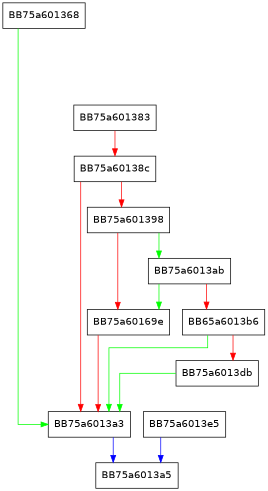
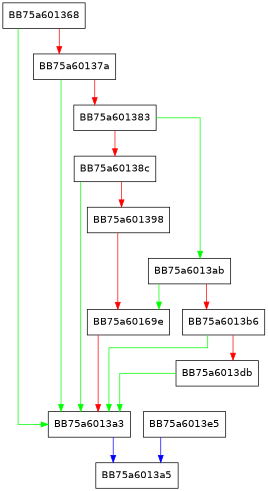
node "BB75a60137a": added
edge "BB75a601398" -> "BB75a6013ab": now "BB75a601383" -> "BB75a6013ab"
edge "BB75a60138c" -> "BB75a6013a3": color red -> green
node "BB65a6013b6": label "BB65a6013b6" -> "BB75a6013b6"
